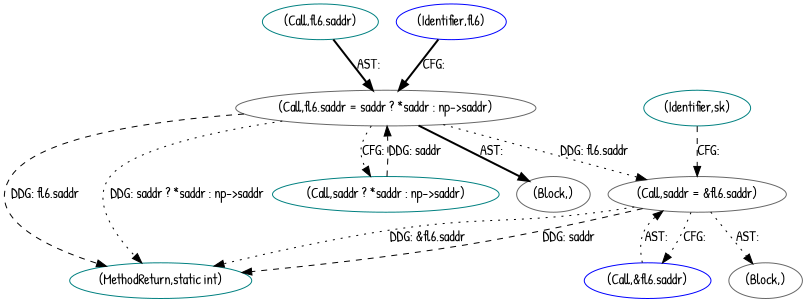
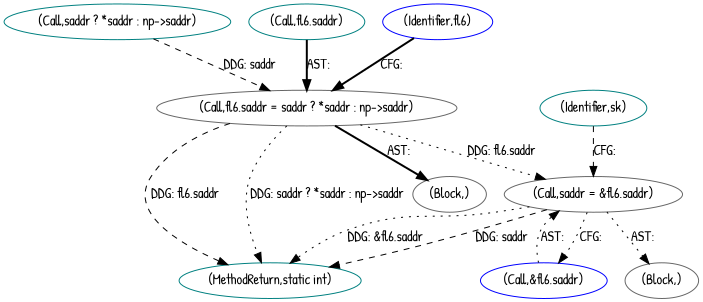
edge "(Call,fl6.saddr = saddr ? *saddr : np->saddr)" -> "(Call,saddr ? *saddr : np->saddr)": removed, label "CFG:"
